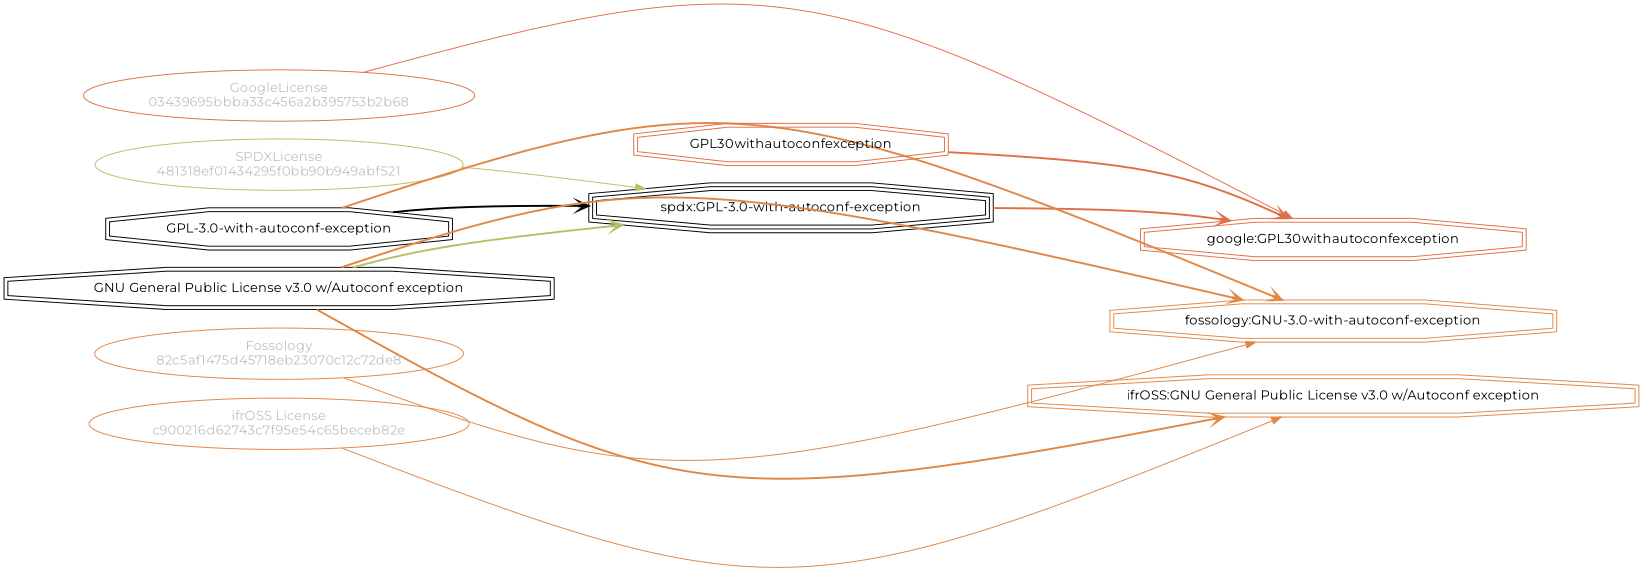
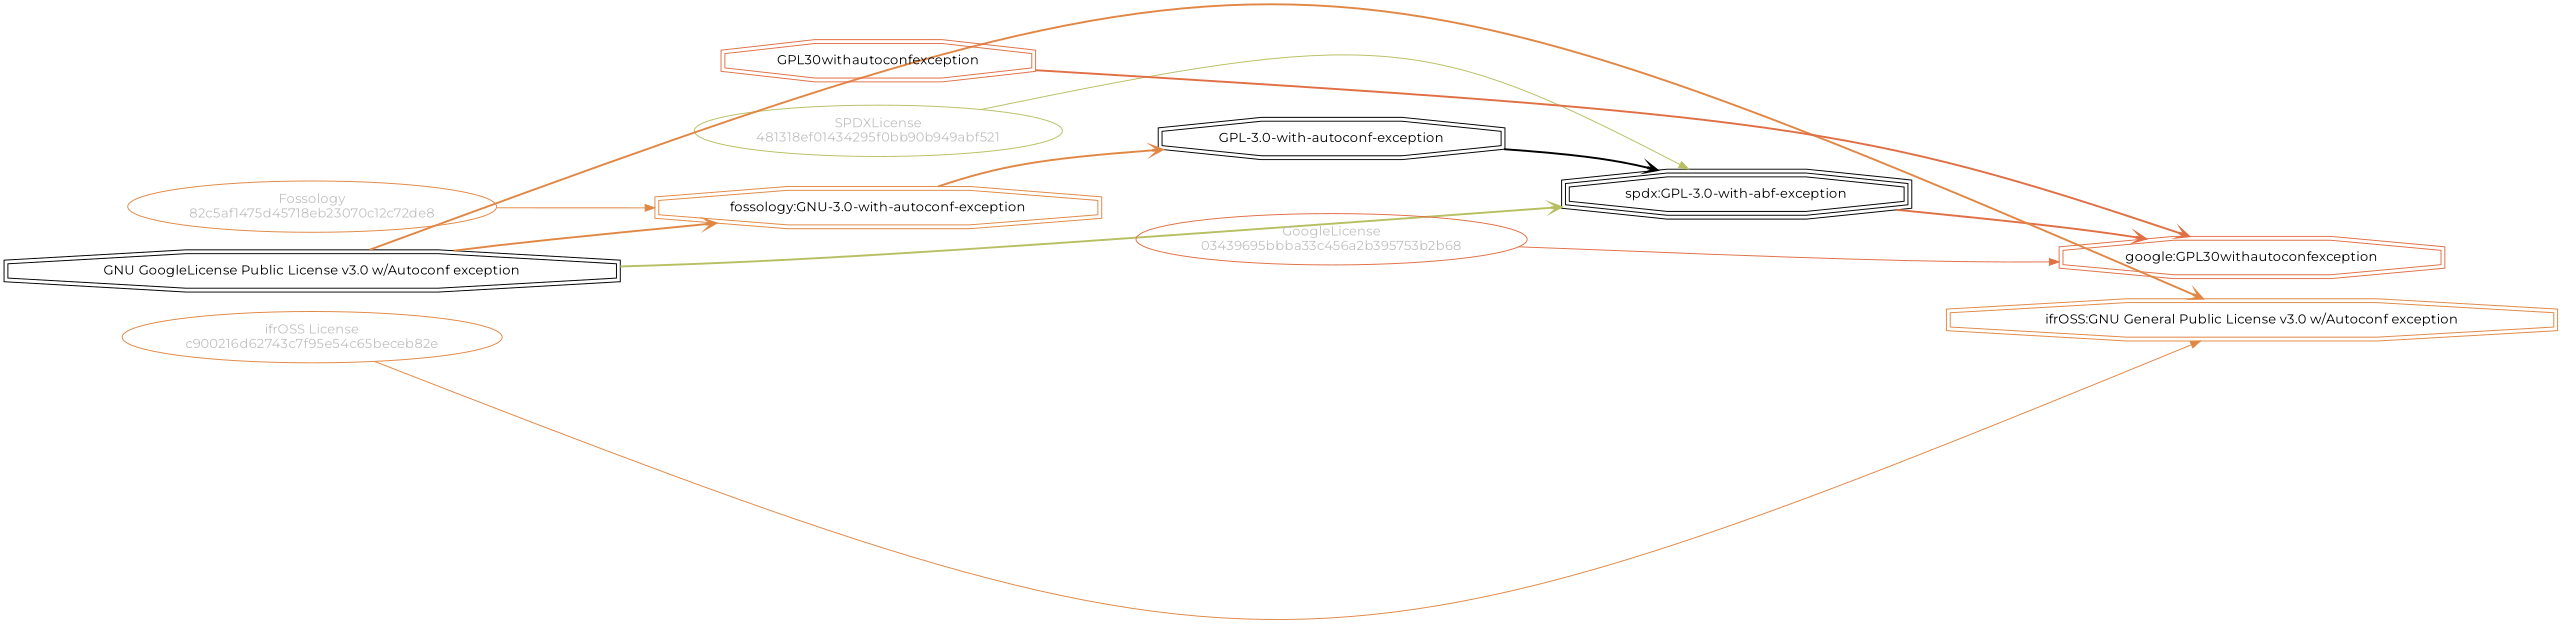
edge "GPL-3.0-with-autoconf-exception" -> "fossology:GNU-3.0-with-autoconf-exception": reversed
node "spdx:GPL-3.0-with-autoconf-exception": label "spdx:GPL-3.0-with-autoconf-exception" -> "spdx:GPL-3.0-with-abf-exception"
node "GNU General Public License v3.0 w/Autoconf exception": label "GNU General Public License v3.0 w/Autoconf exception" -> "GNU GoogleLicense Public License v3.0 w/Autoconf exception"
